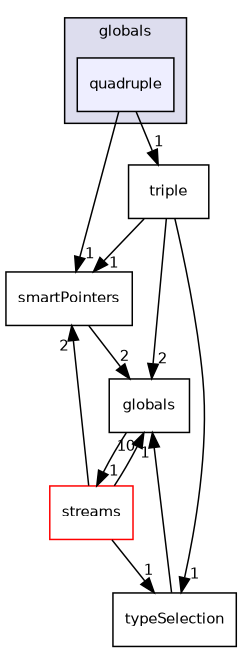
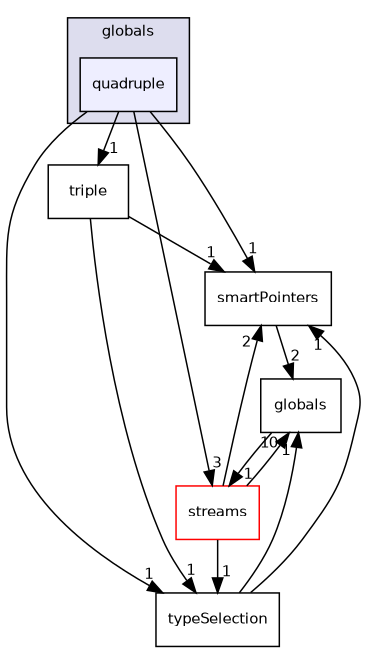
edge "triple" -> "globals": removed
edge "quadruple" -> "streams": added
edge "quadruple" -> "typeSelection": added
edge "typeSelection" -> "smartPointers": added
